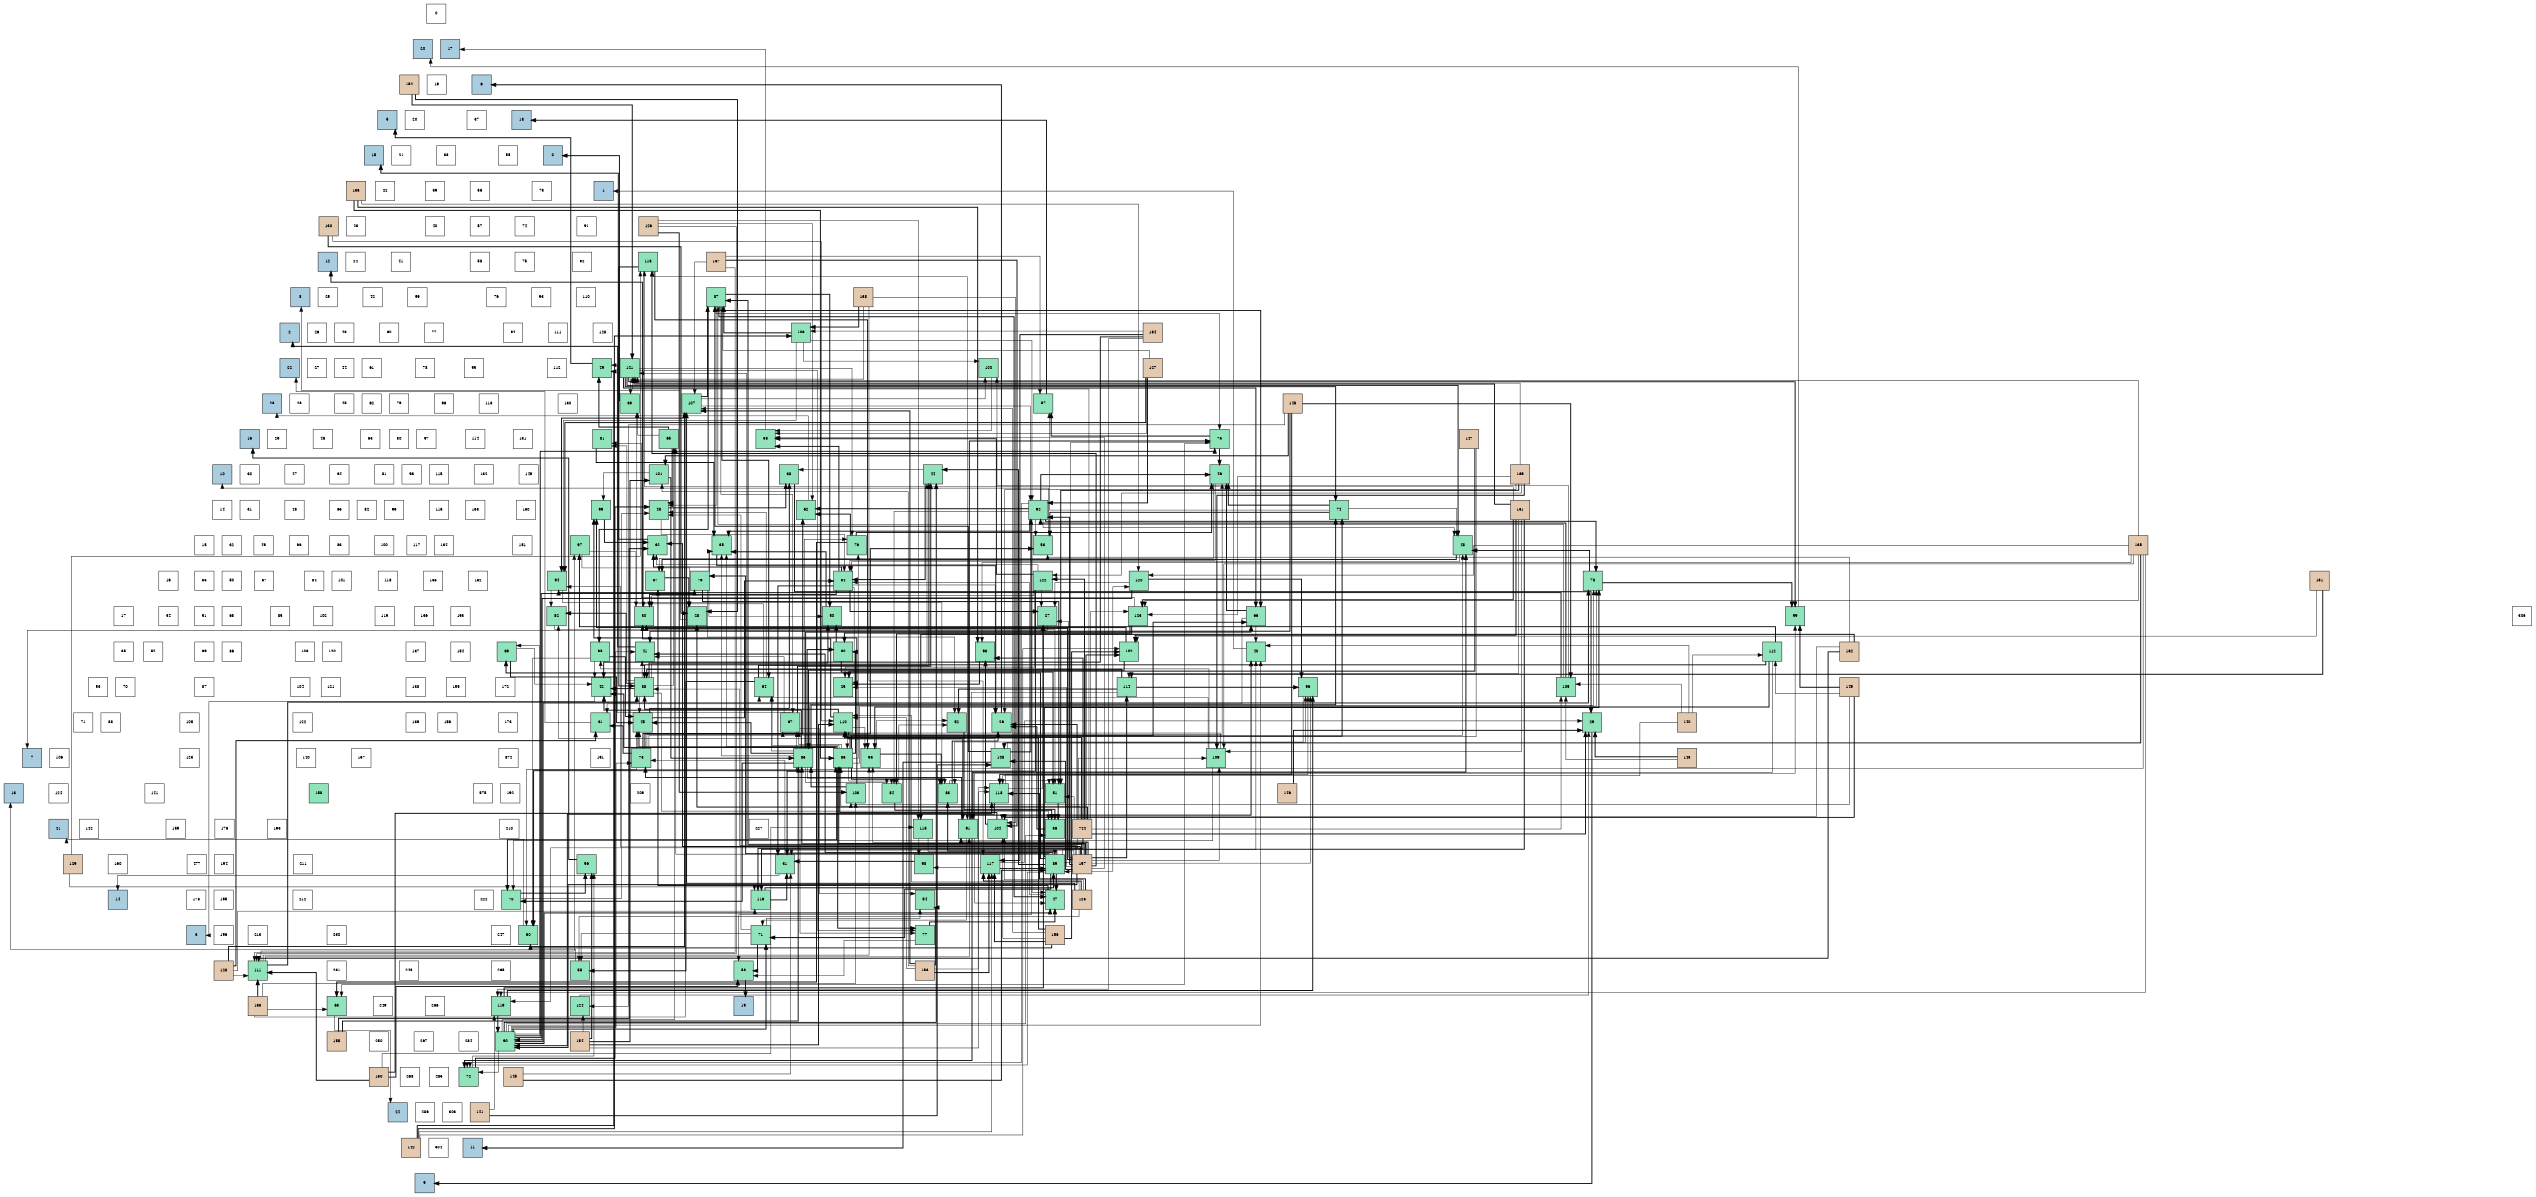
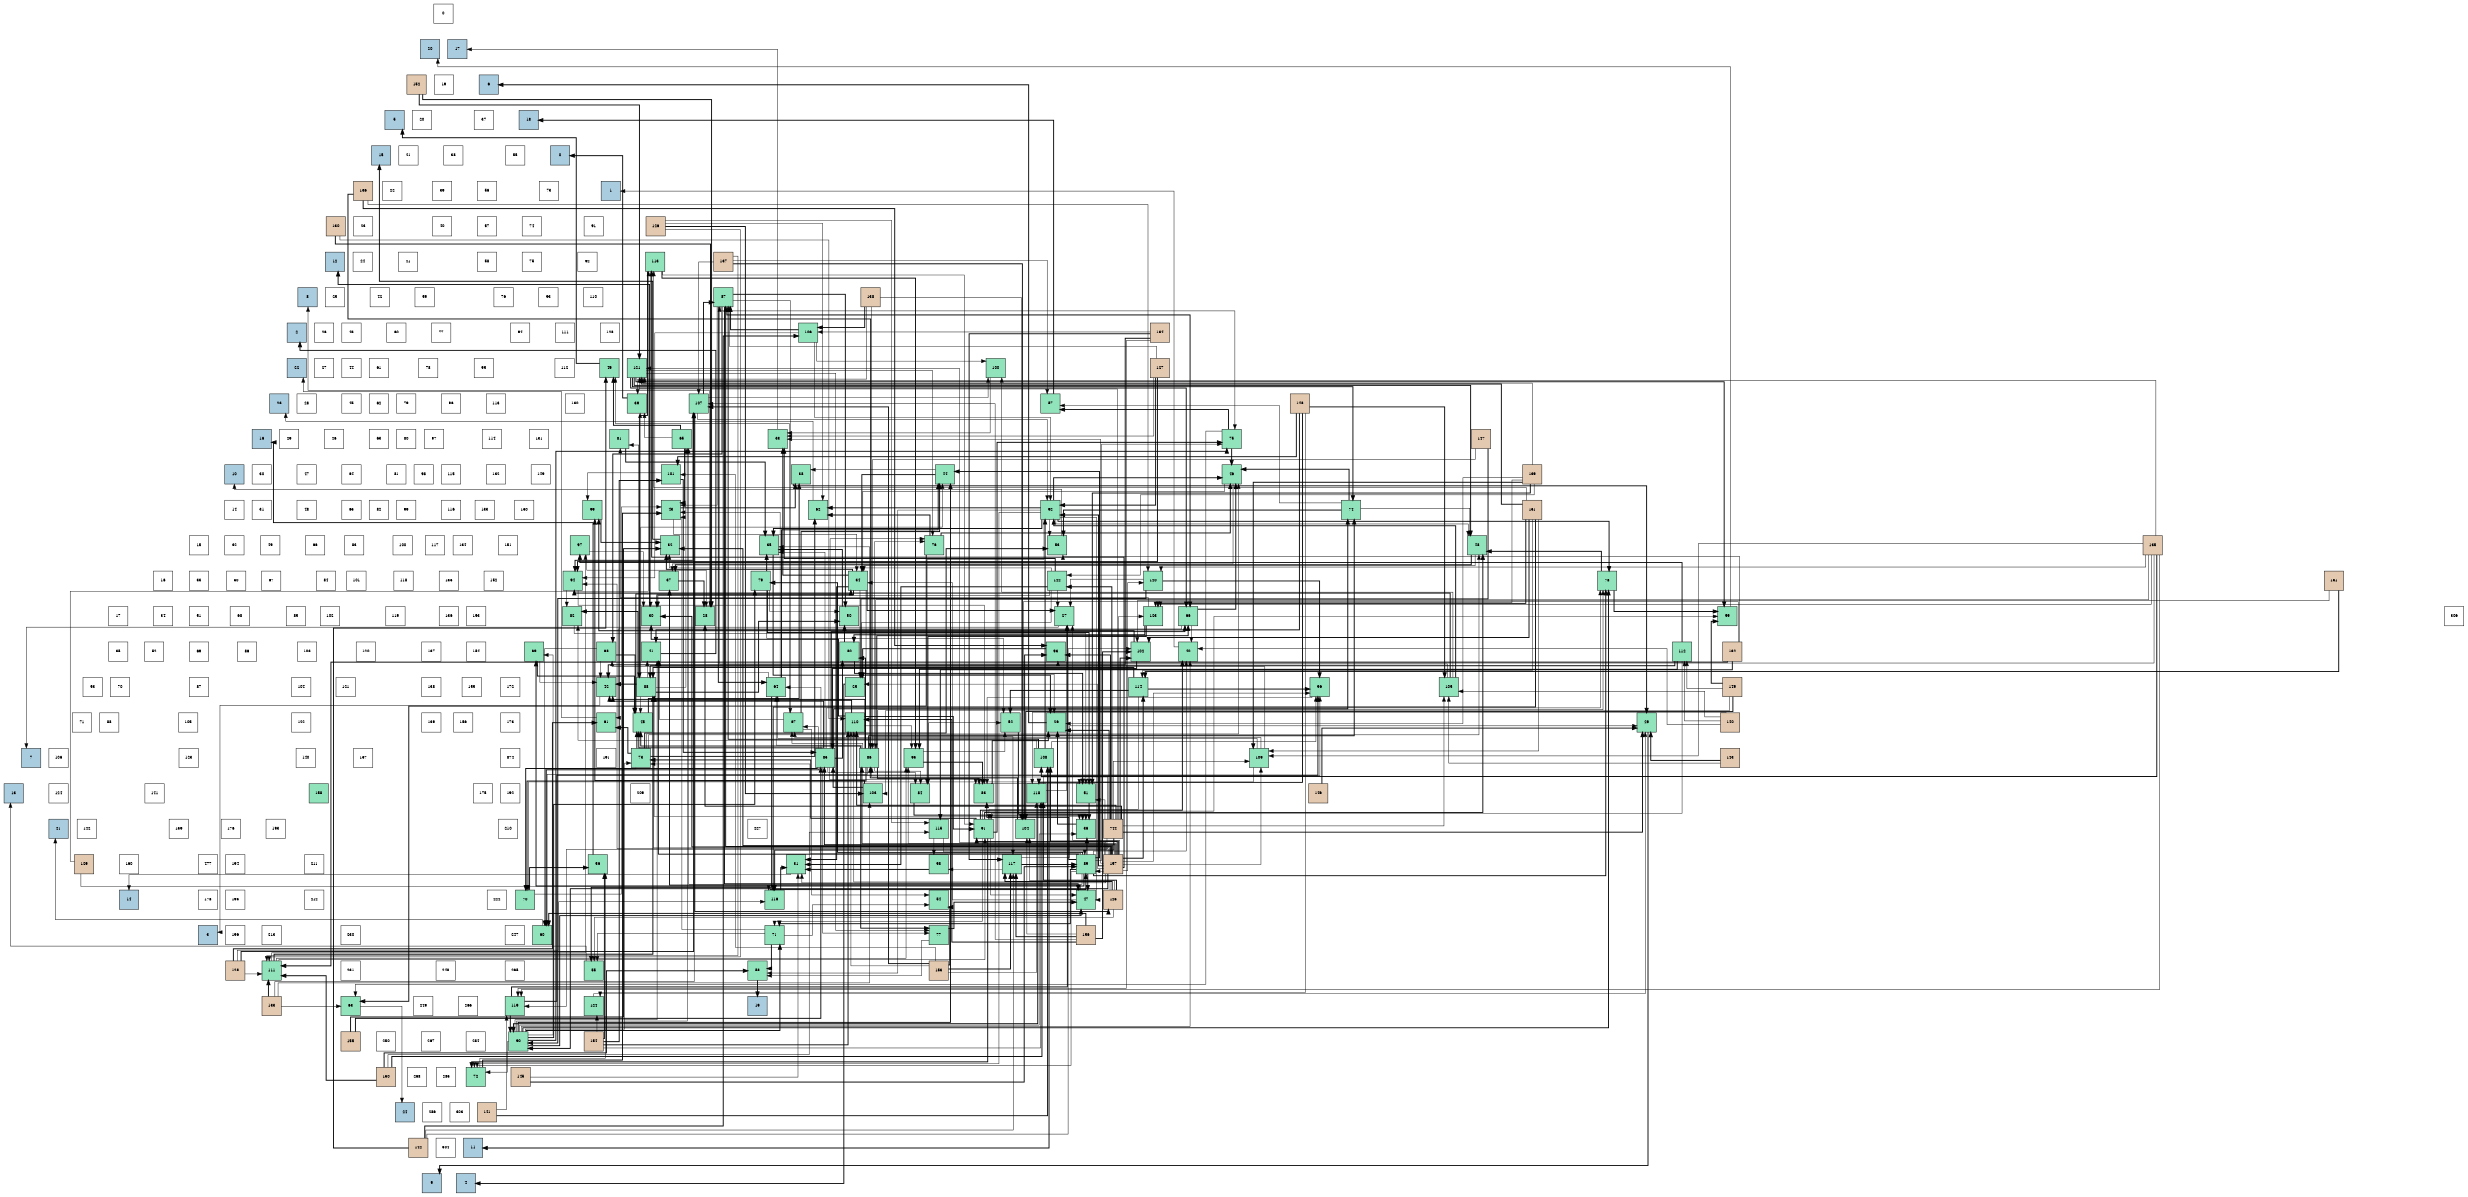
node "575": label "575" -> "175"
edge "125" -> "107": reversed
edge "89" -> "36": added
node "4": added
